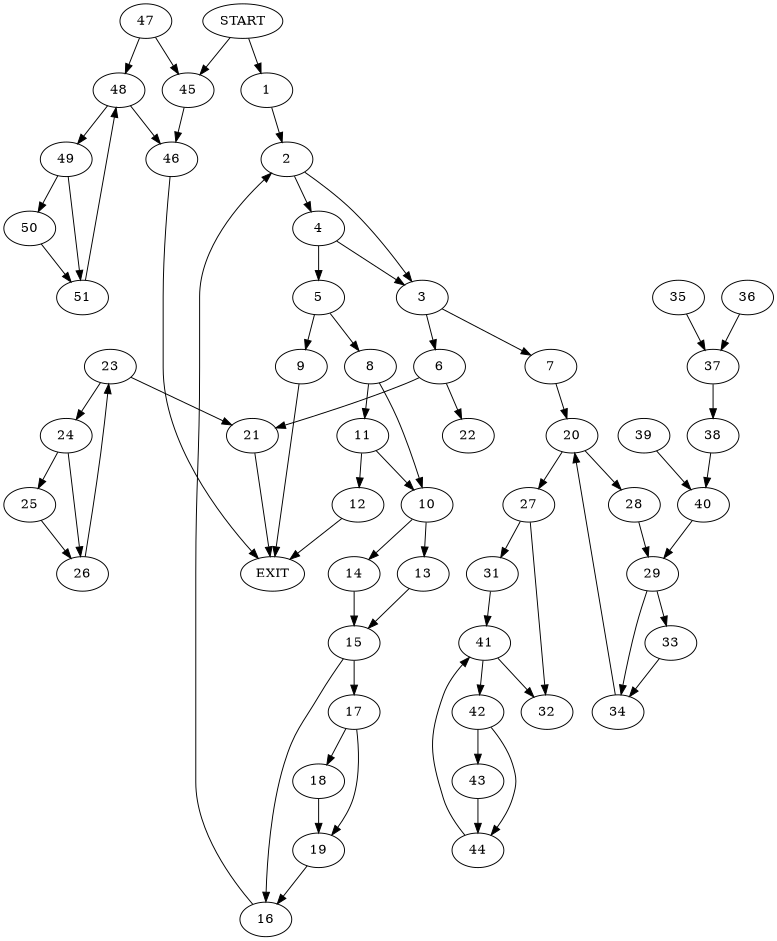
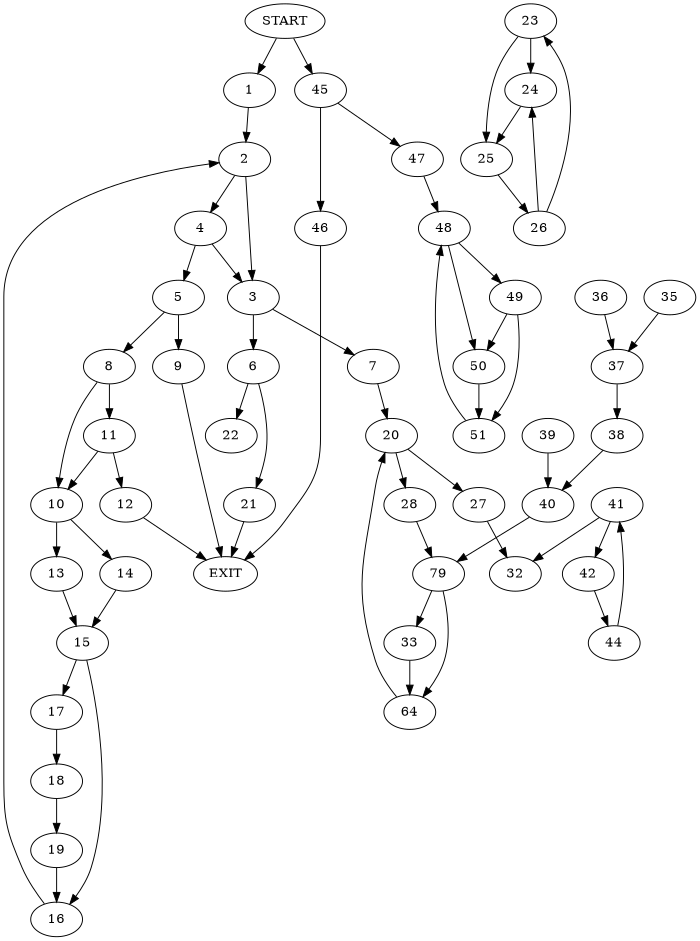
edge "47" -> "45": reversed
edge "48" -> "46": now "48" -> "50"
edge "23" -> "21": now "23" -> "25"
edge "24" -> "26": reversed
node "31": removed
node "29": label "29" -> "79"
node "34": label "34" -> "64"
edge "17" -> "19": removed
node "43": removed
